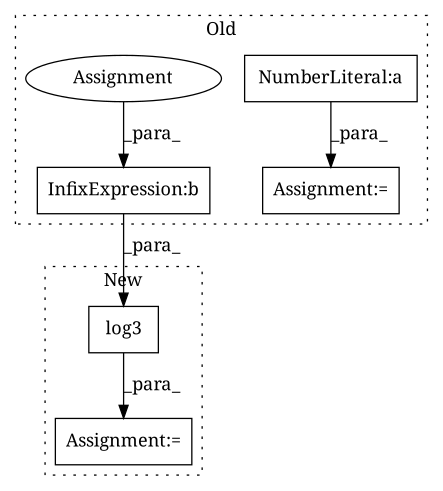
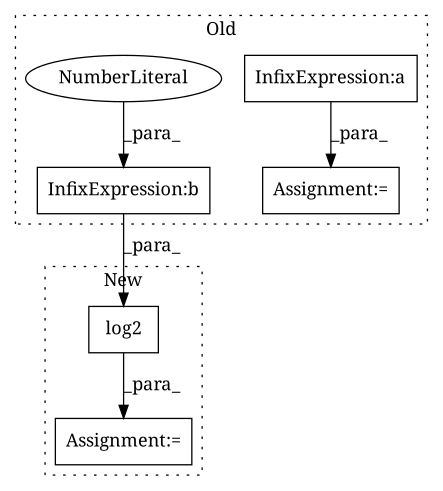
node "Assignment": label "Assignment" -> "NumberLiteral"
node "NumberLiteral:a": label "NumberLiteral:a" -> "InfixExpression:a"
node "log3": label "log3" -> "log2"
